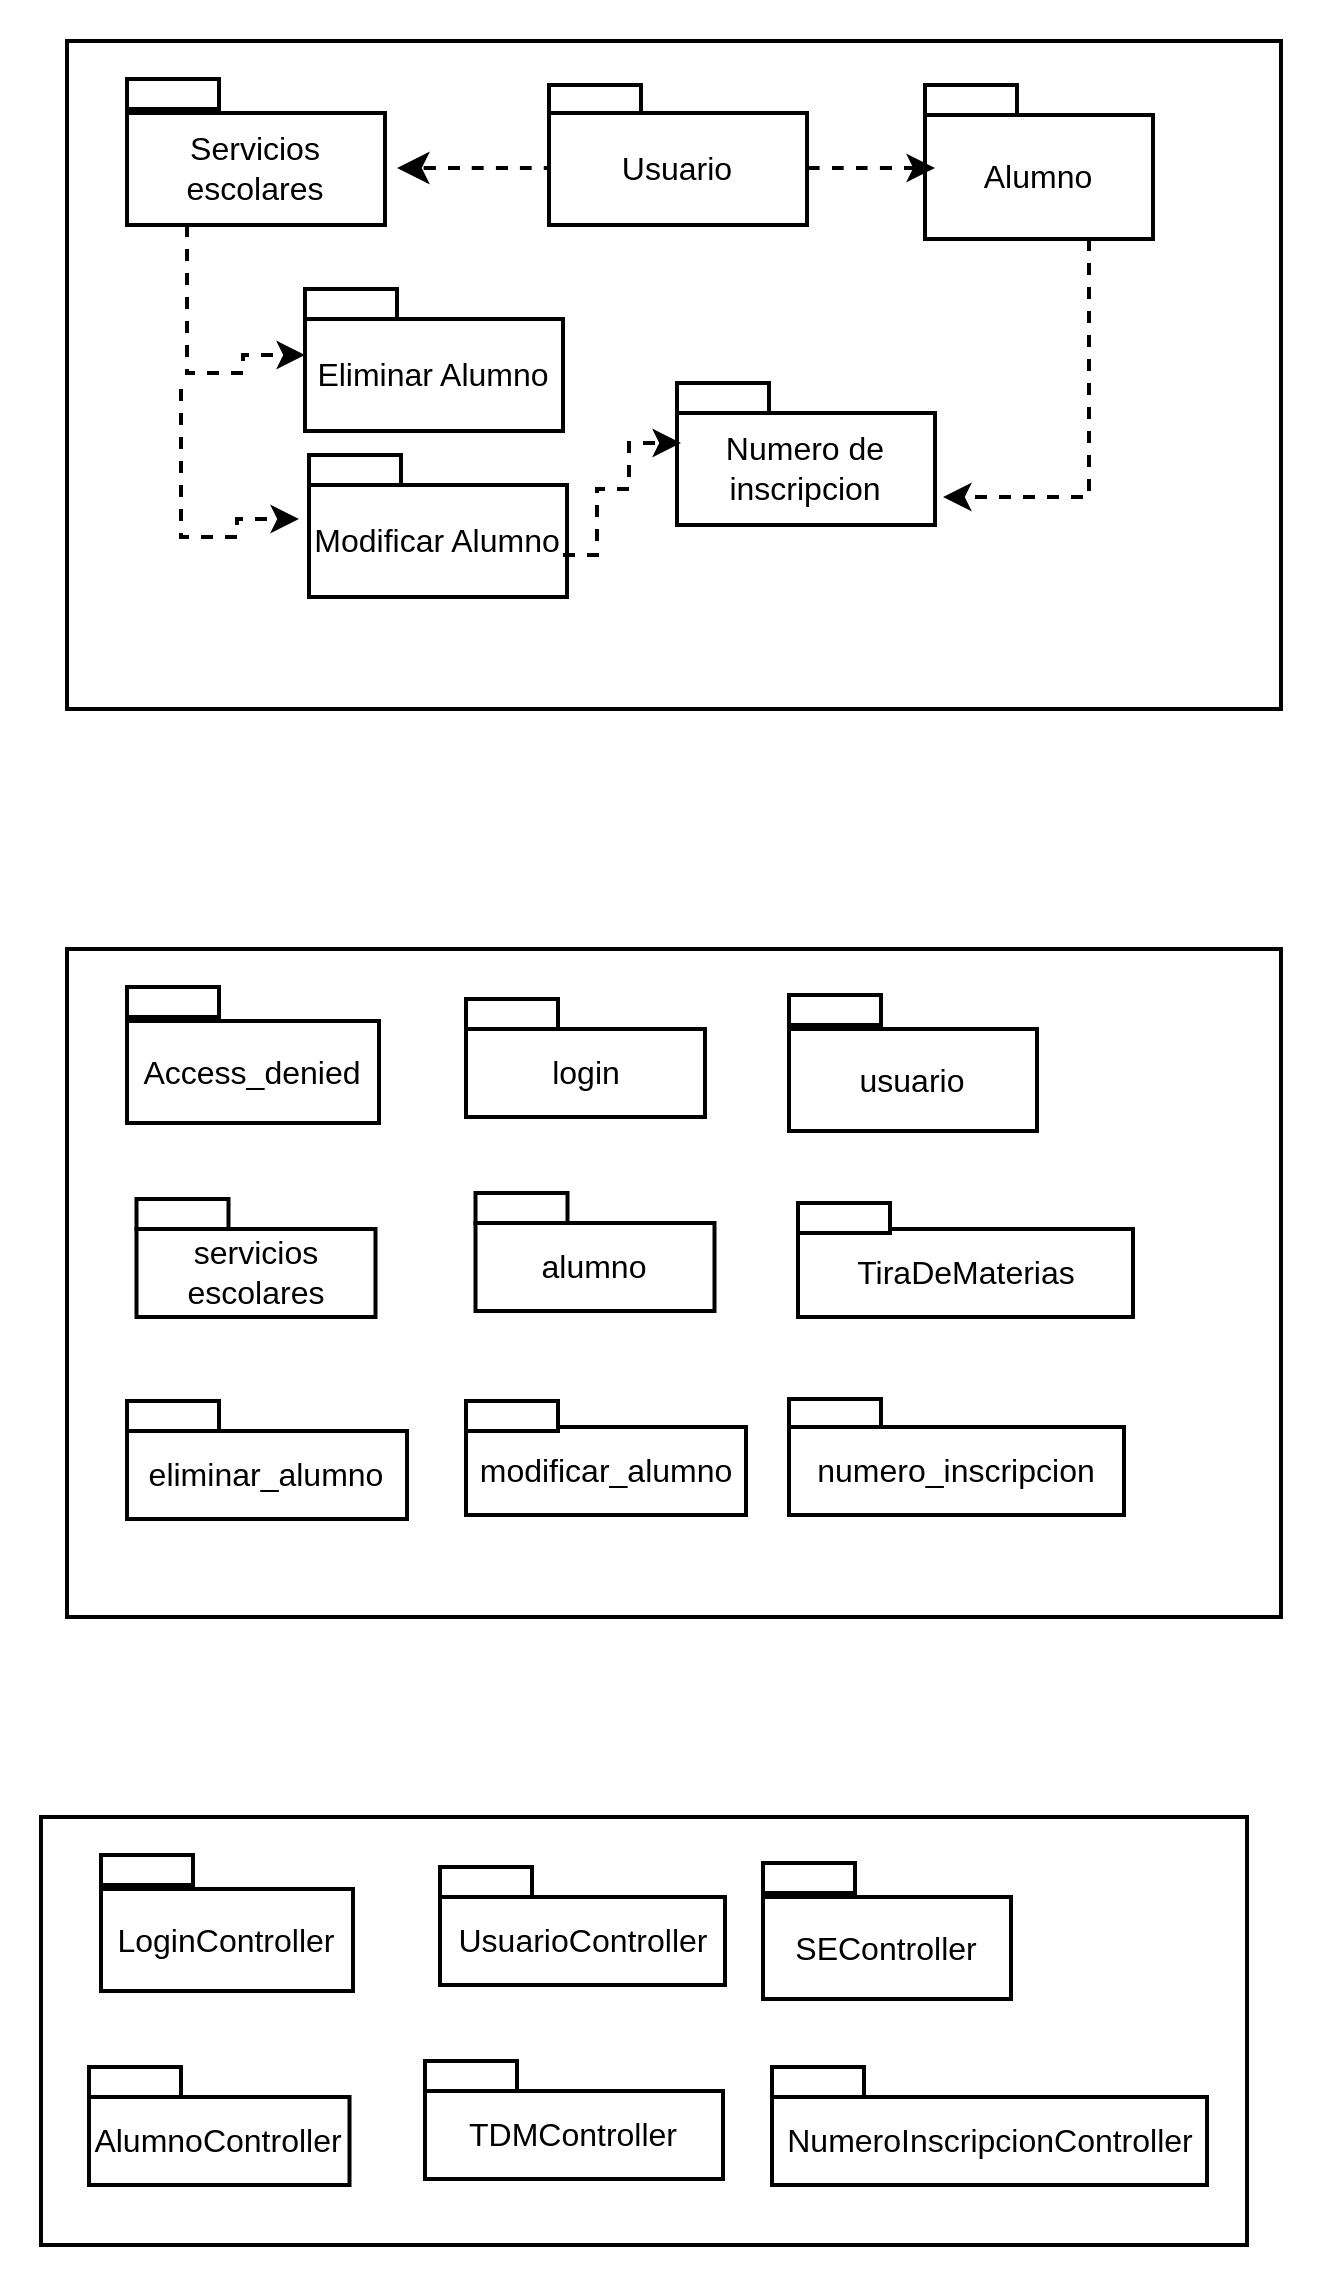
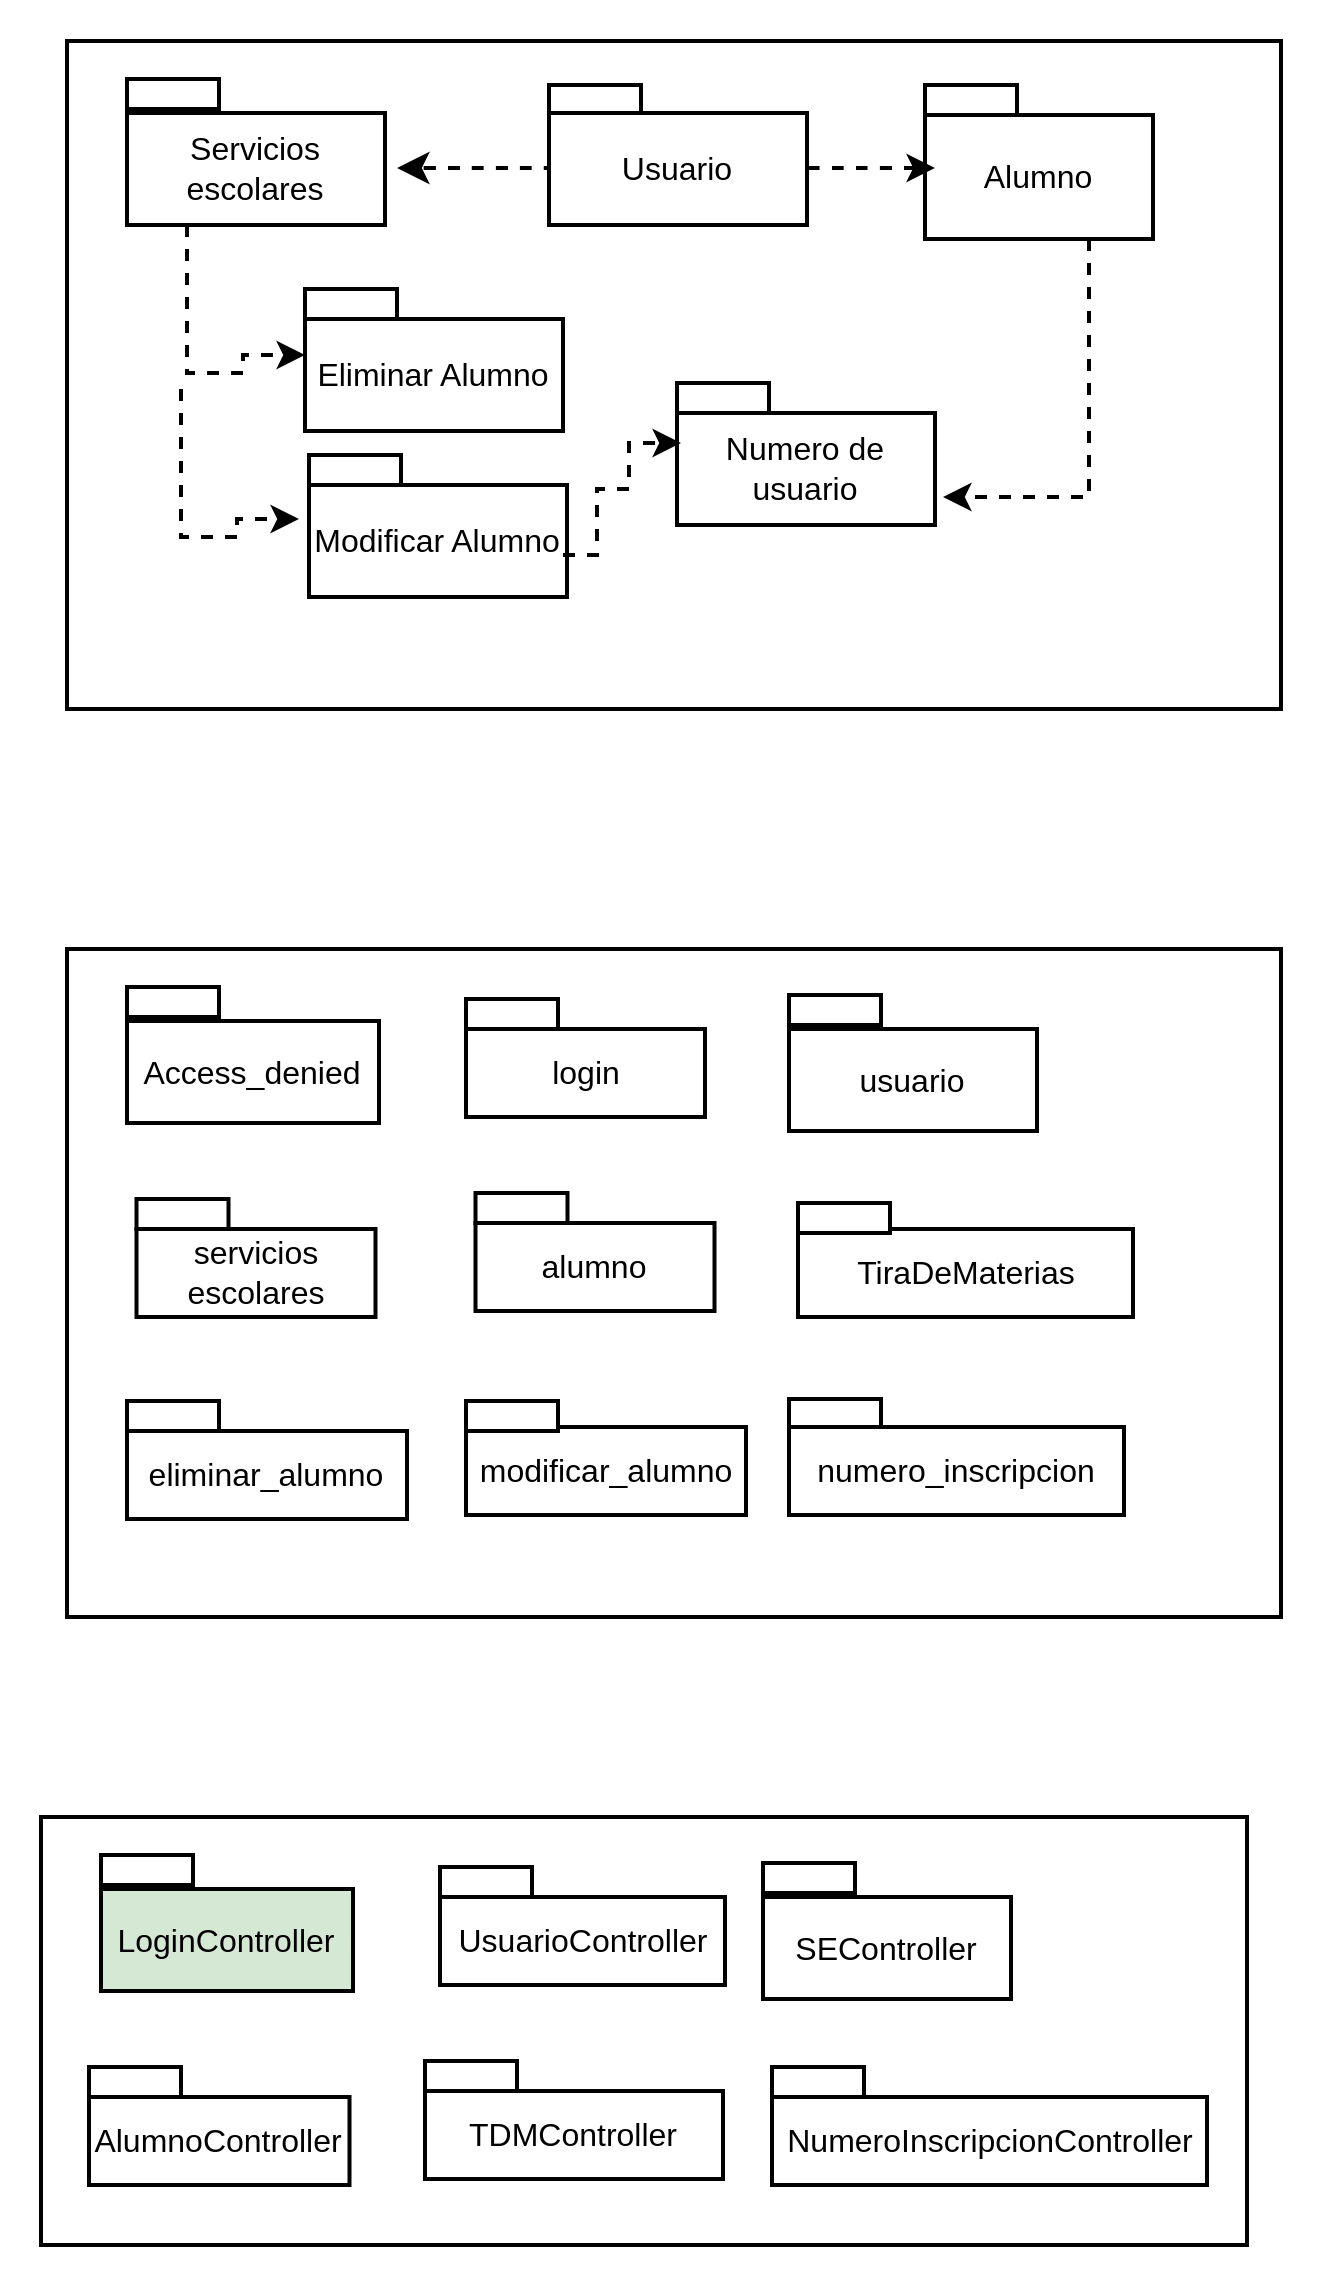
node "Numero de inscripcion": label "Numero de inscripcion" -> "Numero de usuario"
node "LoginController": fillcolor #ffffff -> #d5e8d4
